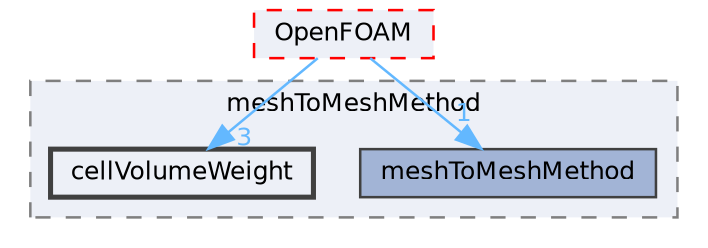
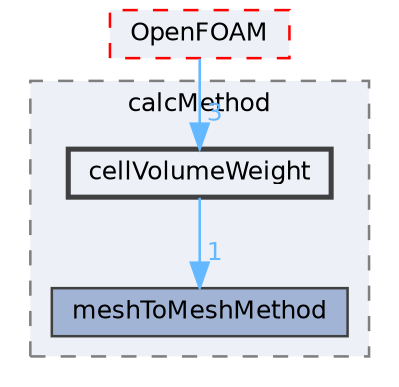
edge "OpenFOAM" -> "meshToMeshMethod": now "cellVolumeWeight" -> "meshToMeshMethod"
cluster "meshToMeshMethod": label "meshToMeshMethod" -> "calcMethod"
